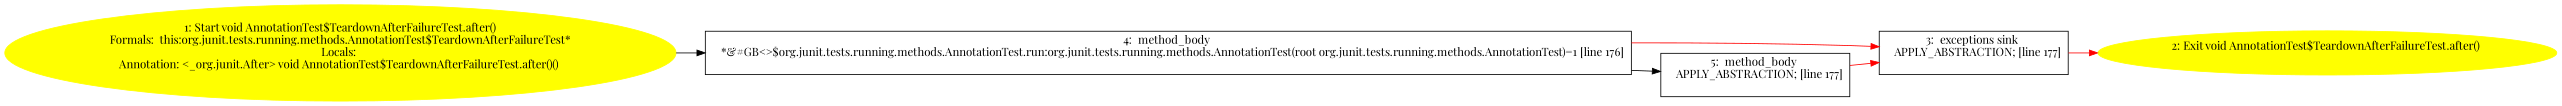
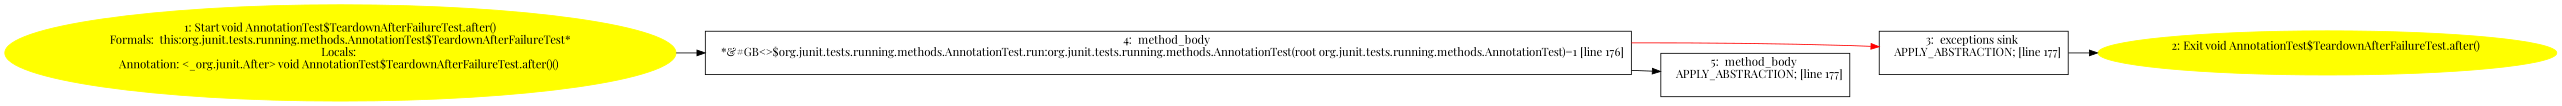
edge "3:  exceptions sink APPLY_ABSTRACTION; [line 177]" -> "2: Exit void AnnotationTest$TeardownAfterFailureTest.after()": color red -> black
edge "5:  method_body APPLY_ABSTRACTION; [line 177]" -> "3:  exceptions sink APPLY_ABSTRACTION; [line 177]": removed
